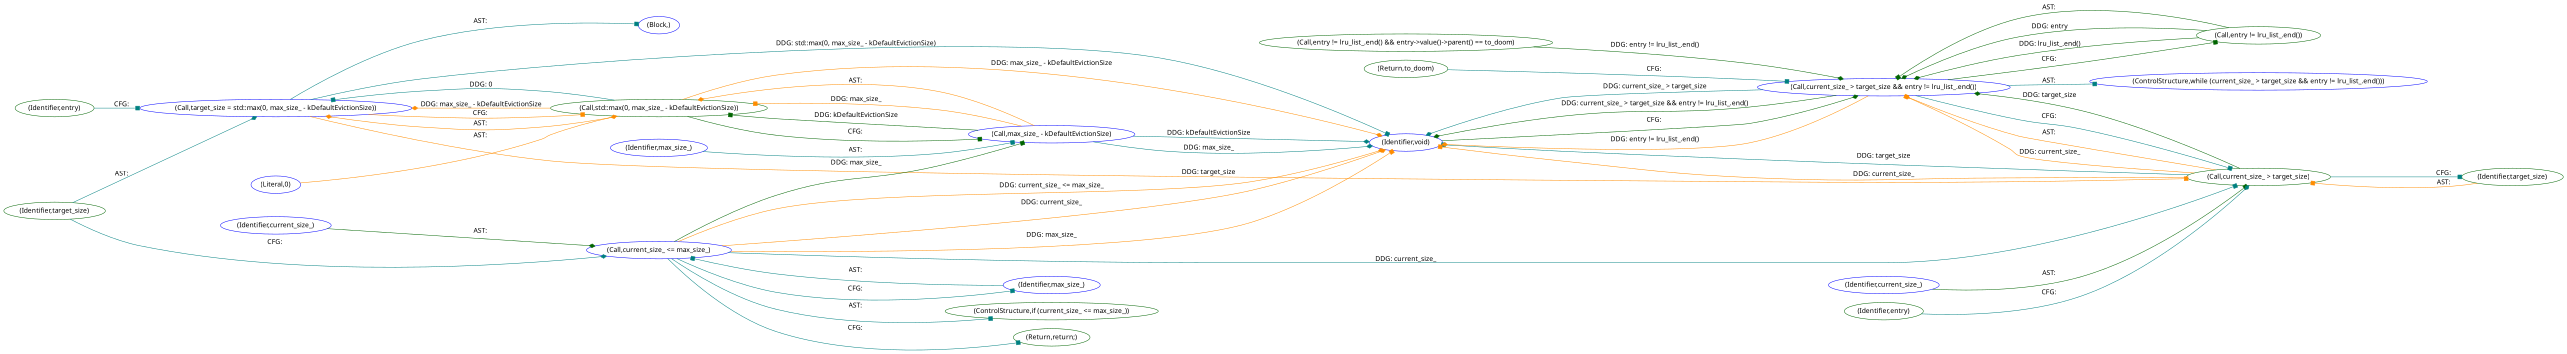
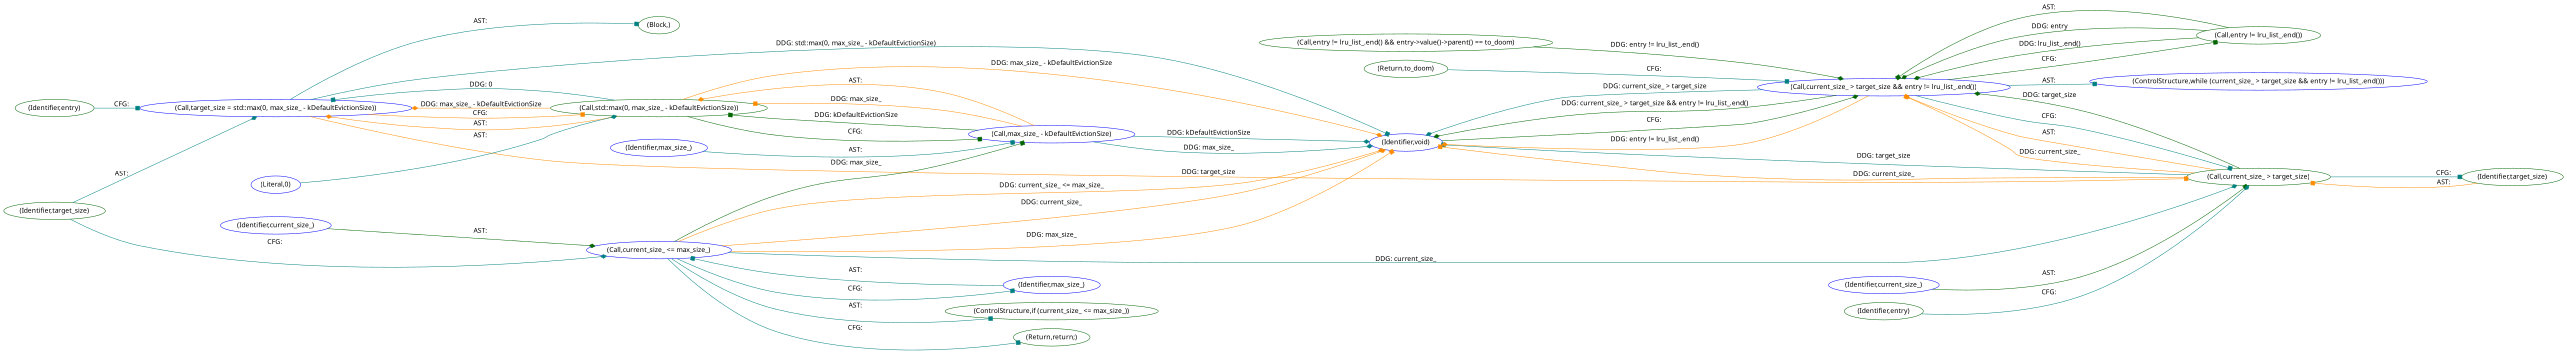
node "(Block,)": color blue -> darkgreen
edge "(Literal,0)" -> "(Call,std::max(0, max_size_ - kDefaultEvictionSize))": color darkorange -> teal
edge "(Call,current_size_ <= max_size_)" -> "(Call,current_size_ > target_size)": arrowhead box -> diamond
